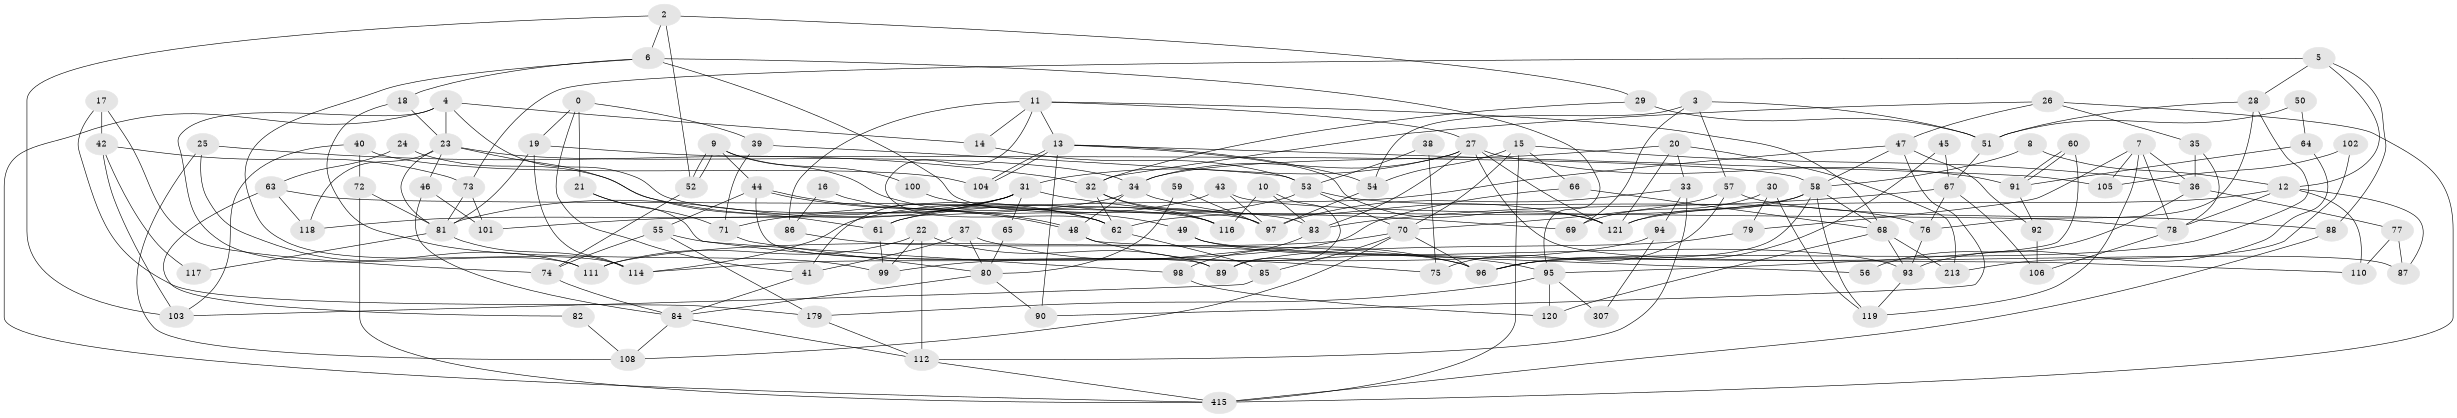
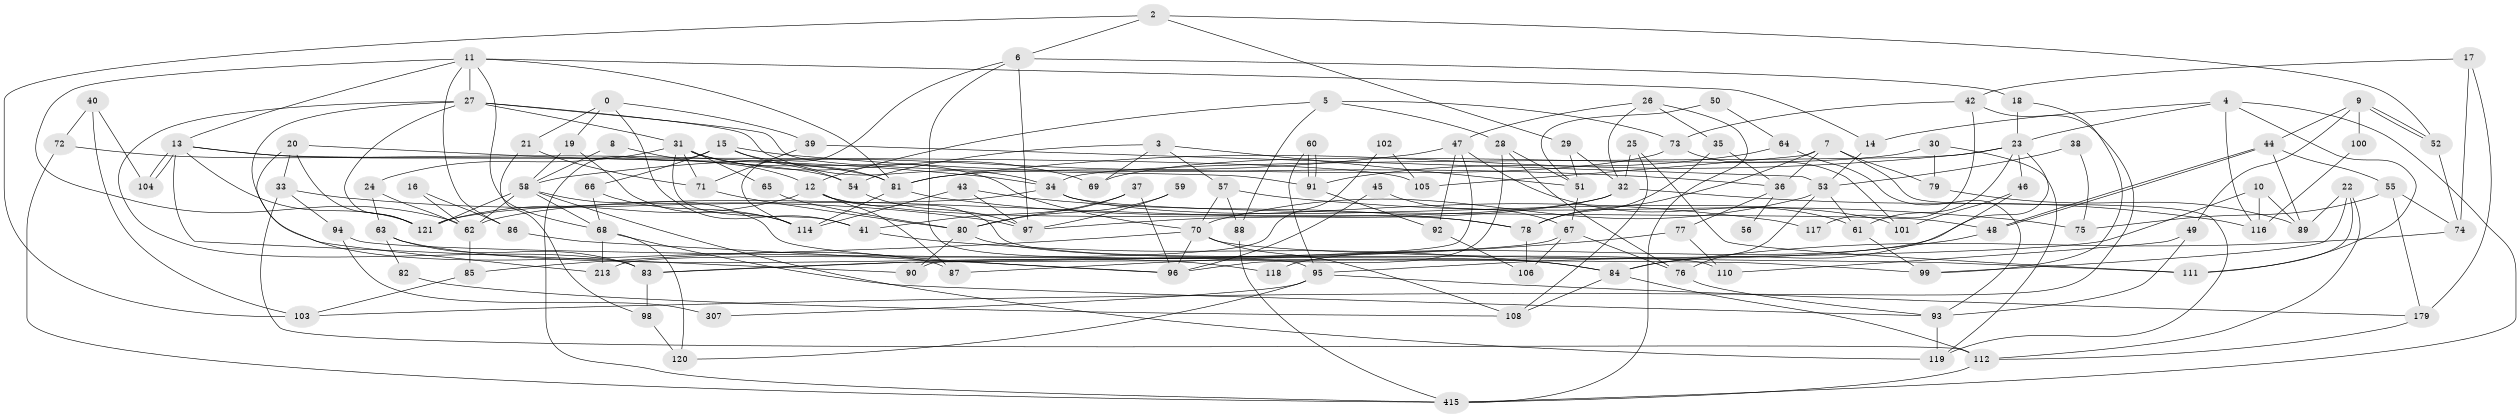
edge "19" -- "81": now "11" -- "81"
edge "31" -- "118": now "31" -- "24"
edge "48" -- "56": removed
